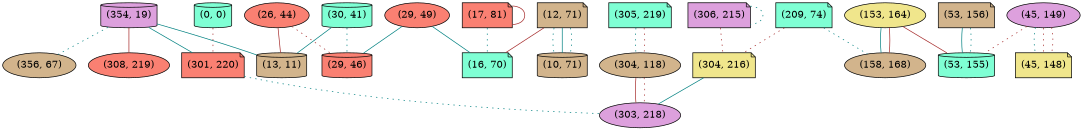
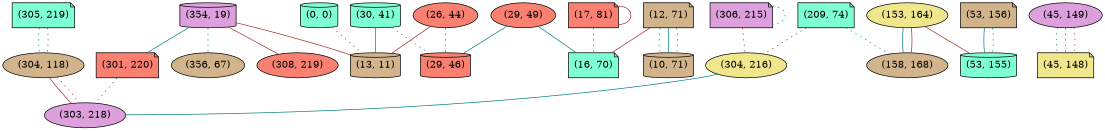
edge "(0, 0)" -- "(301, 220)": now "(0, 0)" -- "(13, 11)"
edge "(354, 19)" -- "(13, 11)": color teal -> brown
edge "(45, 149)" -- "(53, 155)": removed
node "(304, 216)": shape note -> ellipse
